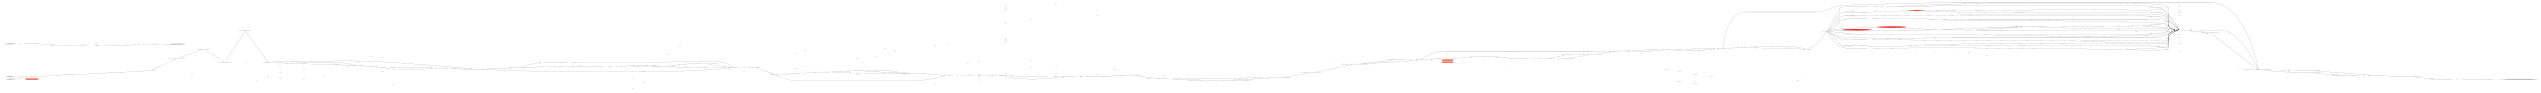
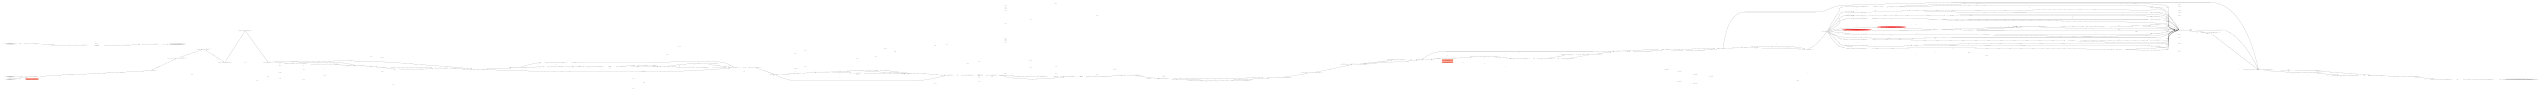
node "volume != null@@@119@@@['1', '1', '0']": fillcolor tomato -> white
